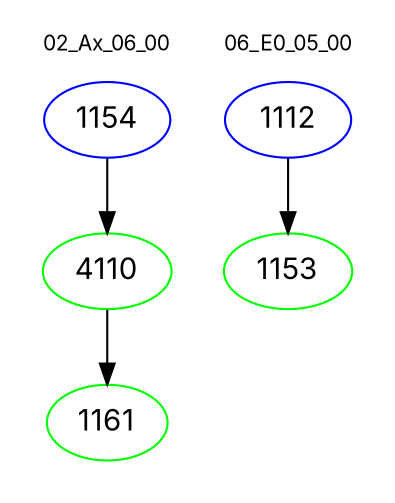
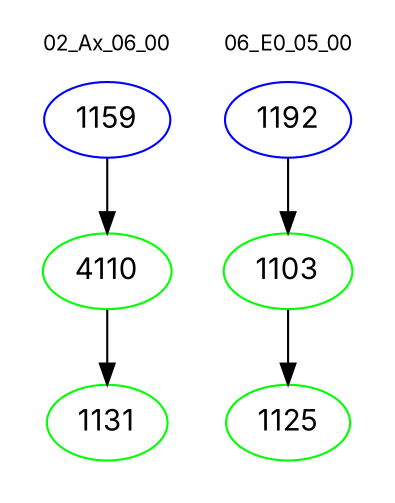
node "1154": label "1154" -> "1159"
node "1112": label "1112" -> "1192"
node "1153": label "1153" -> "1103"
node "1161": label "1161" -> "1131"
node "1125": added
